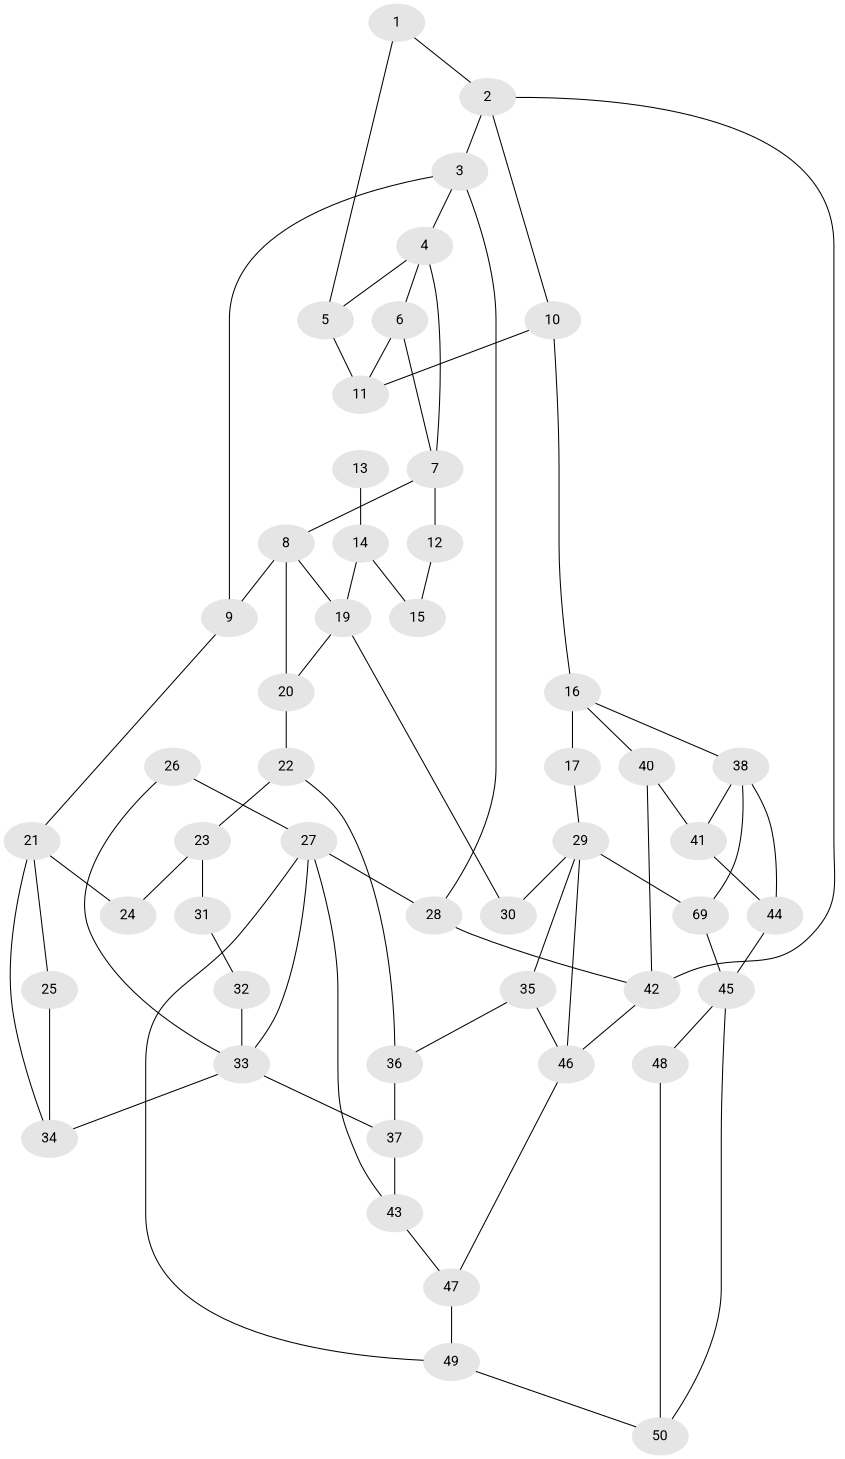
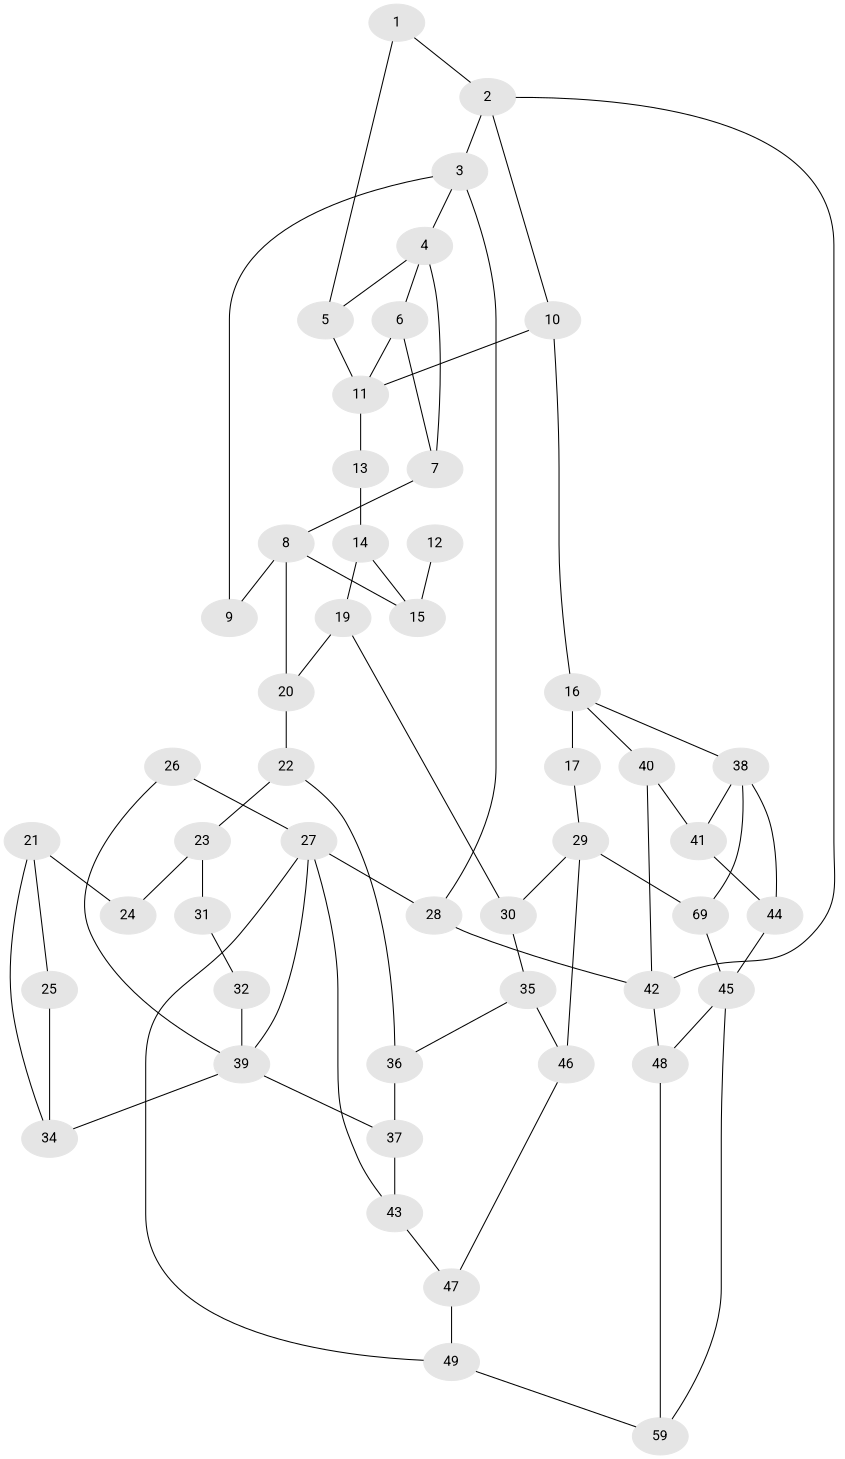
edge "11" -- "13": added
edge "7" -- "12": removed
edge "8" -- "19": now "8" -- "15"
edge "9" -- "21": removed
edge "29" -- "35": now "30" -- "35"
edge "42" -- "46": now "42" -- "48"
node "33": label "33" -> "39"
node "50": label "50" -> "59"
